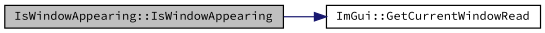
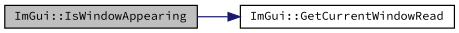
node "IsWindowAppearing::IsWindowAppearing": label "IsWindowAppearing::IsWindowAppearing" -> "ImGui::IsWindowAppearing"
